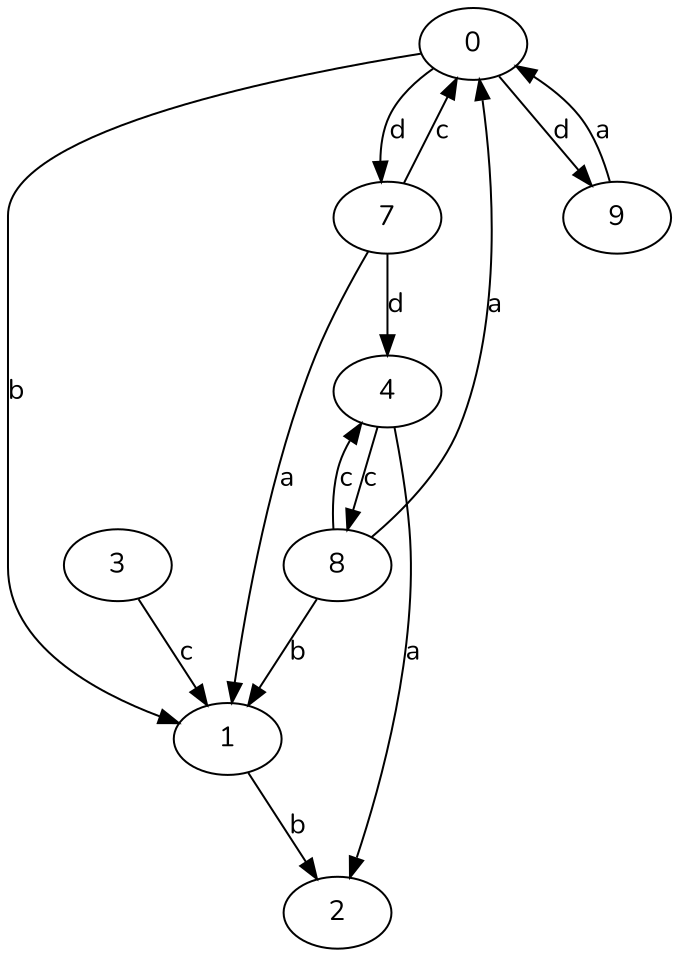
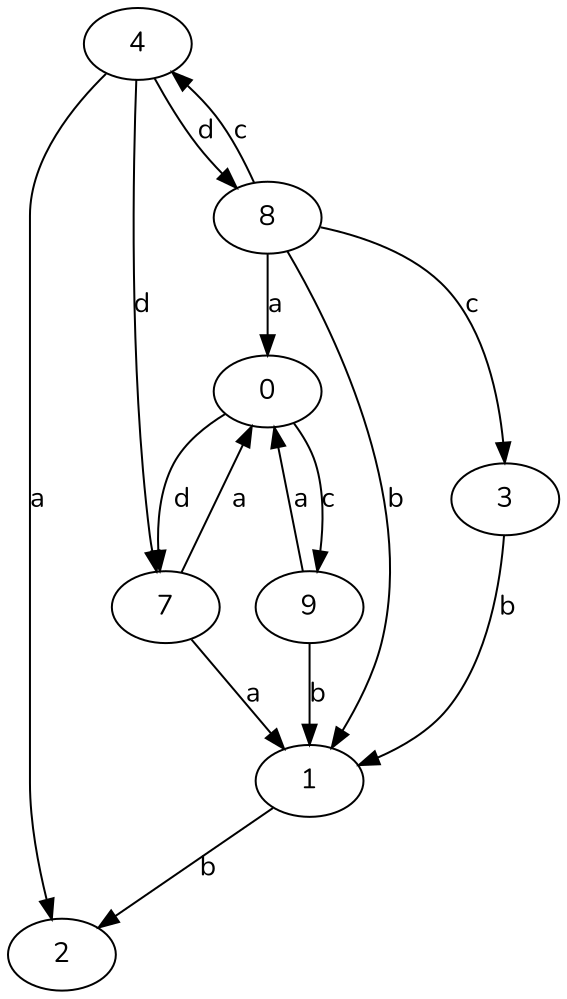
edge "7" -> "0": label "c" -> "a"
edge "0" -> "9": label "d" -> "c"
edge "0" -> "1": now "9" -> "1"
edge "7" -> "4": reversed
edge "8" -> "3": added, label "c"
edge "4" -> "8": label "c" -> "d"
edge "3" -> "1": label "c" -> "b"
